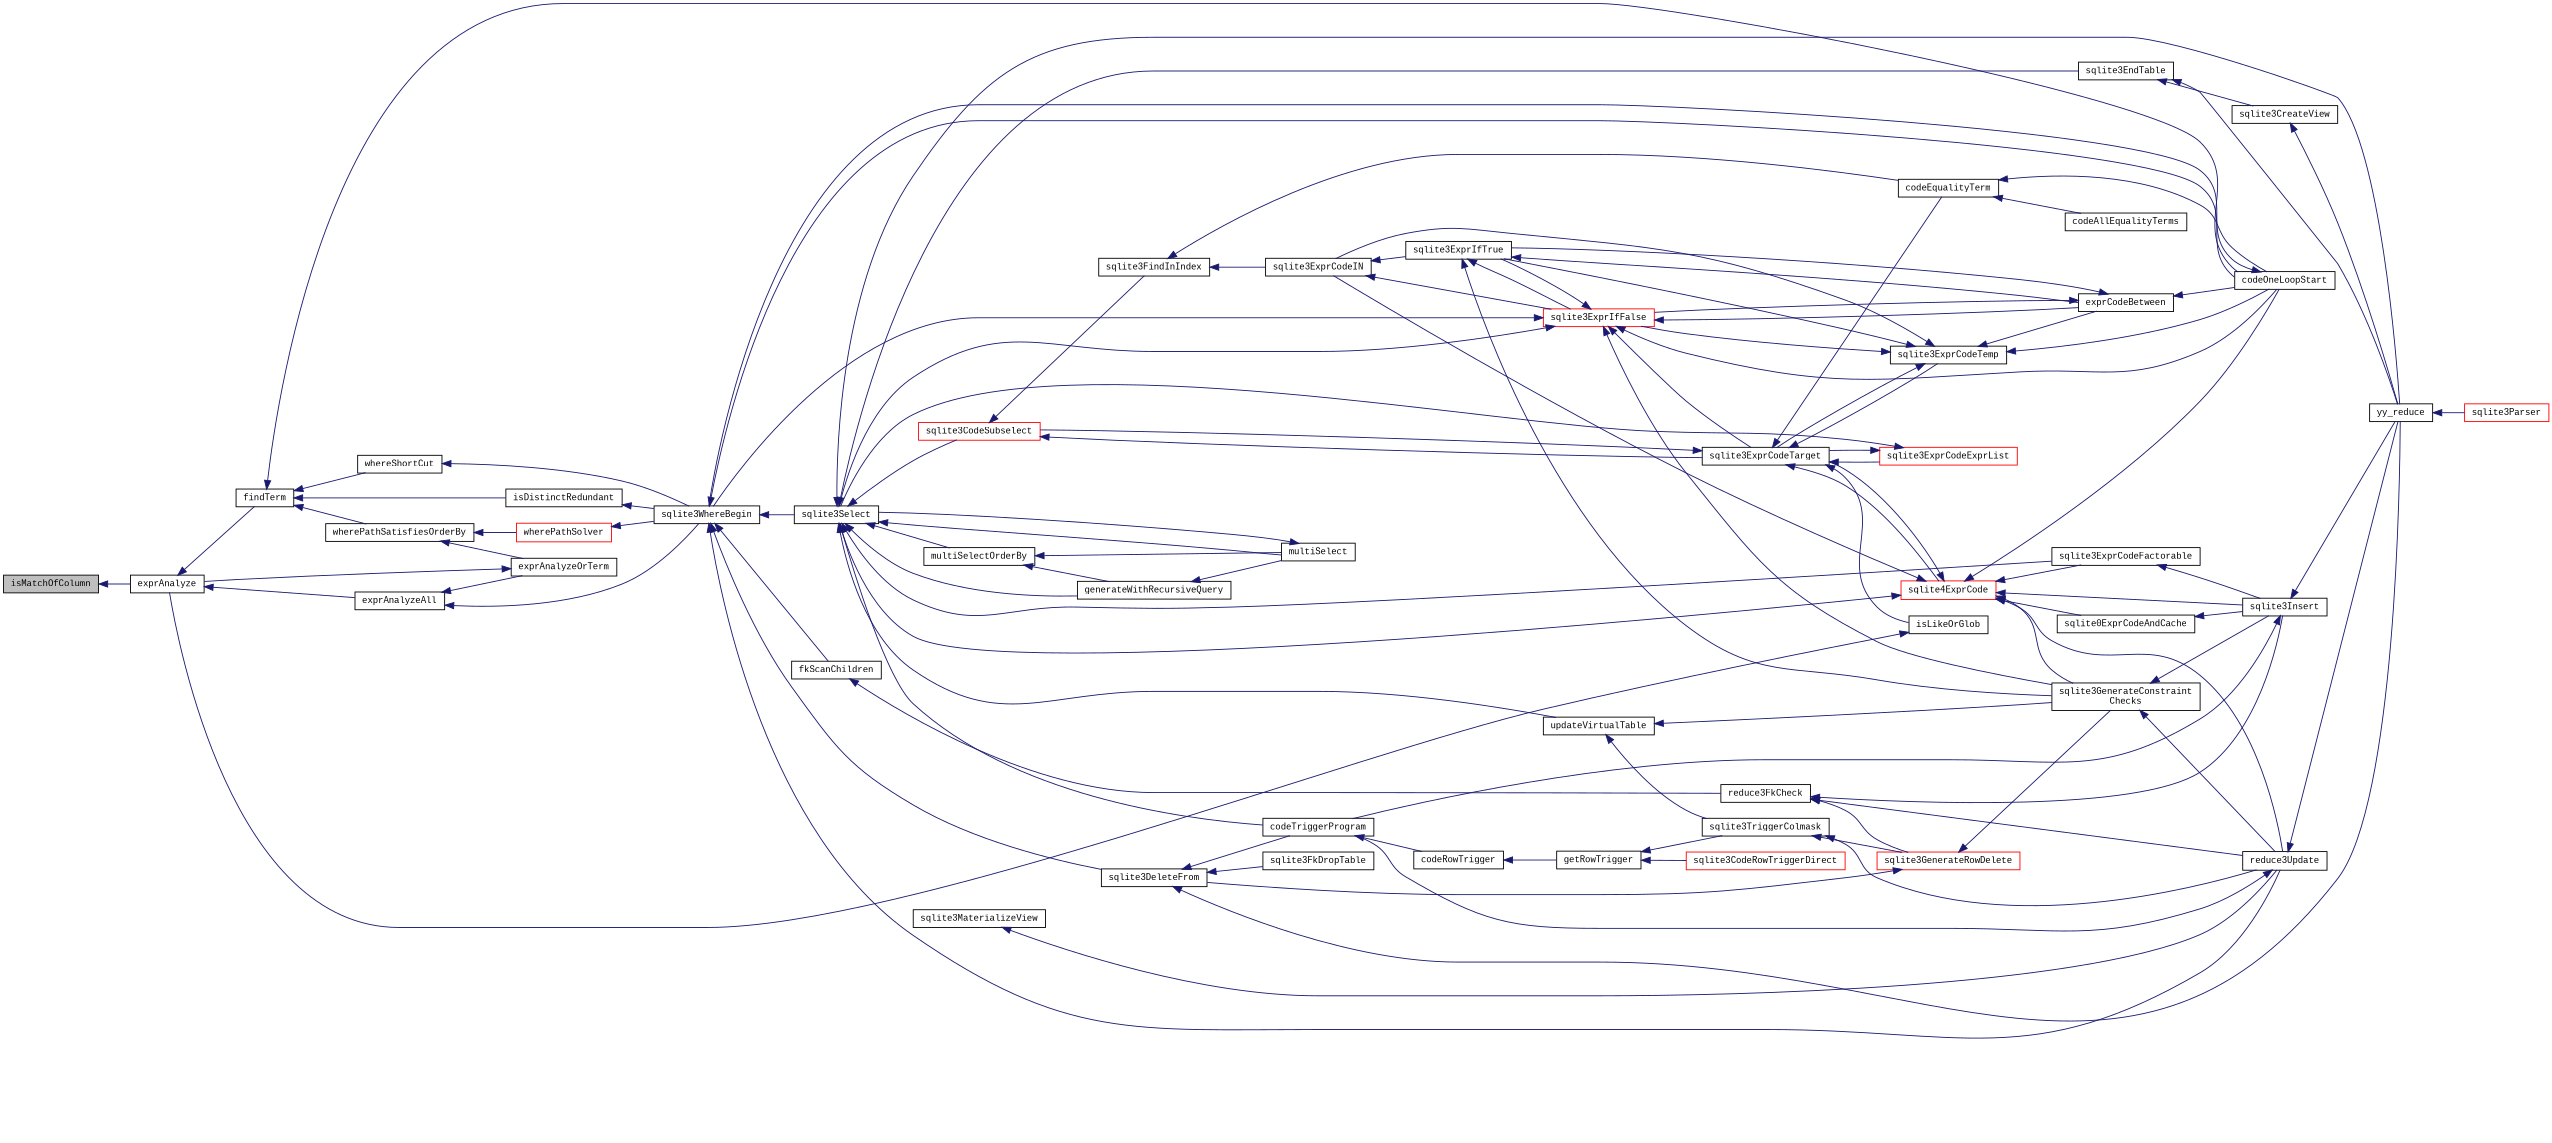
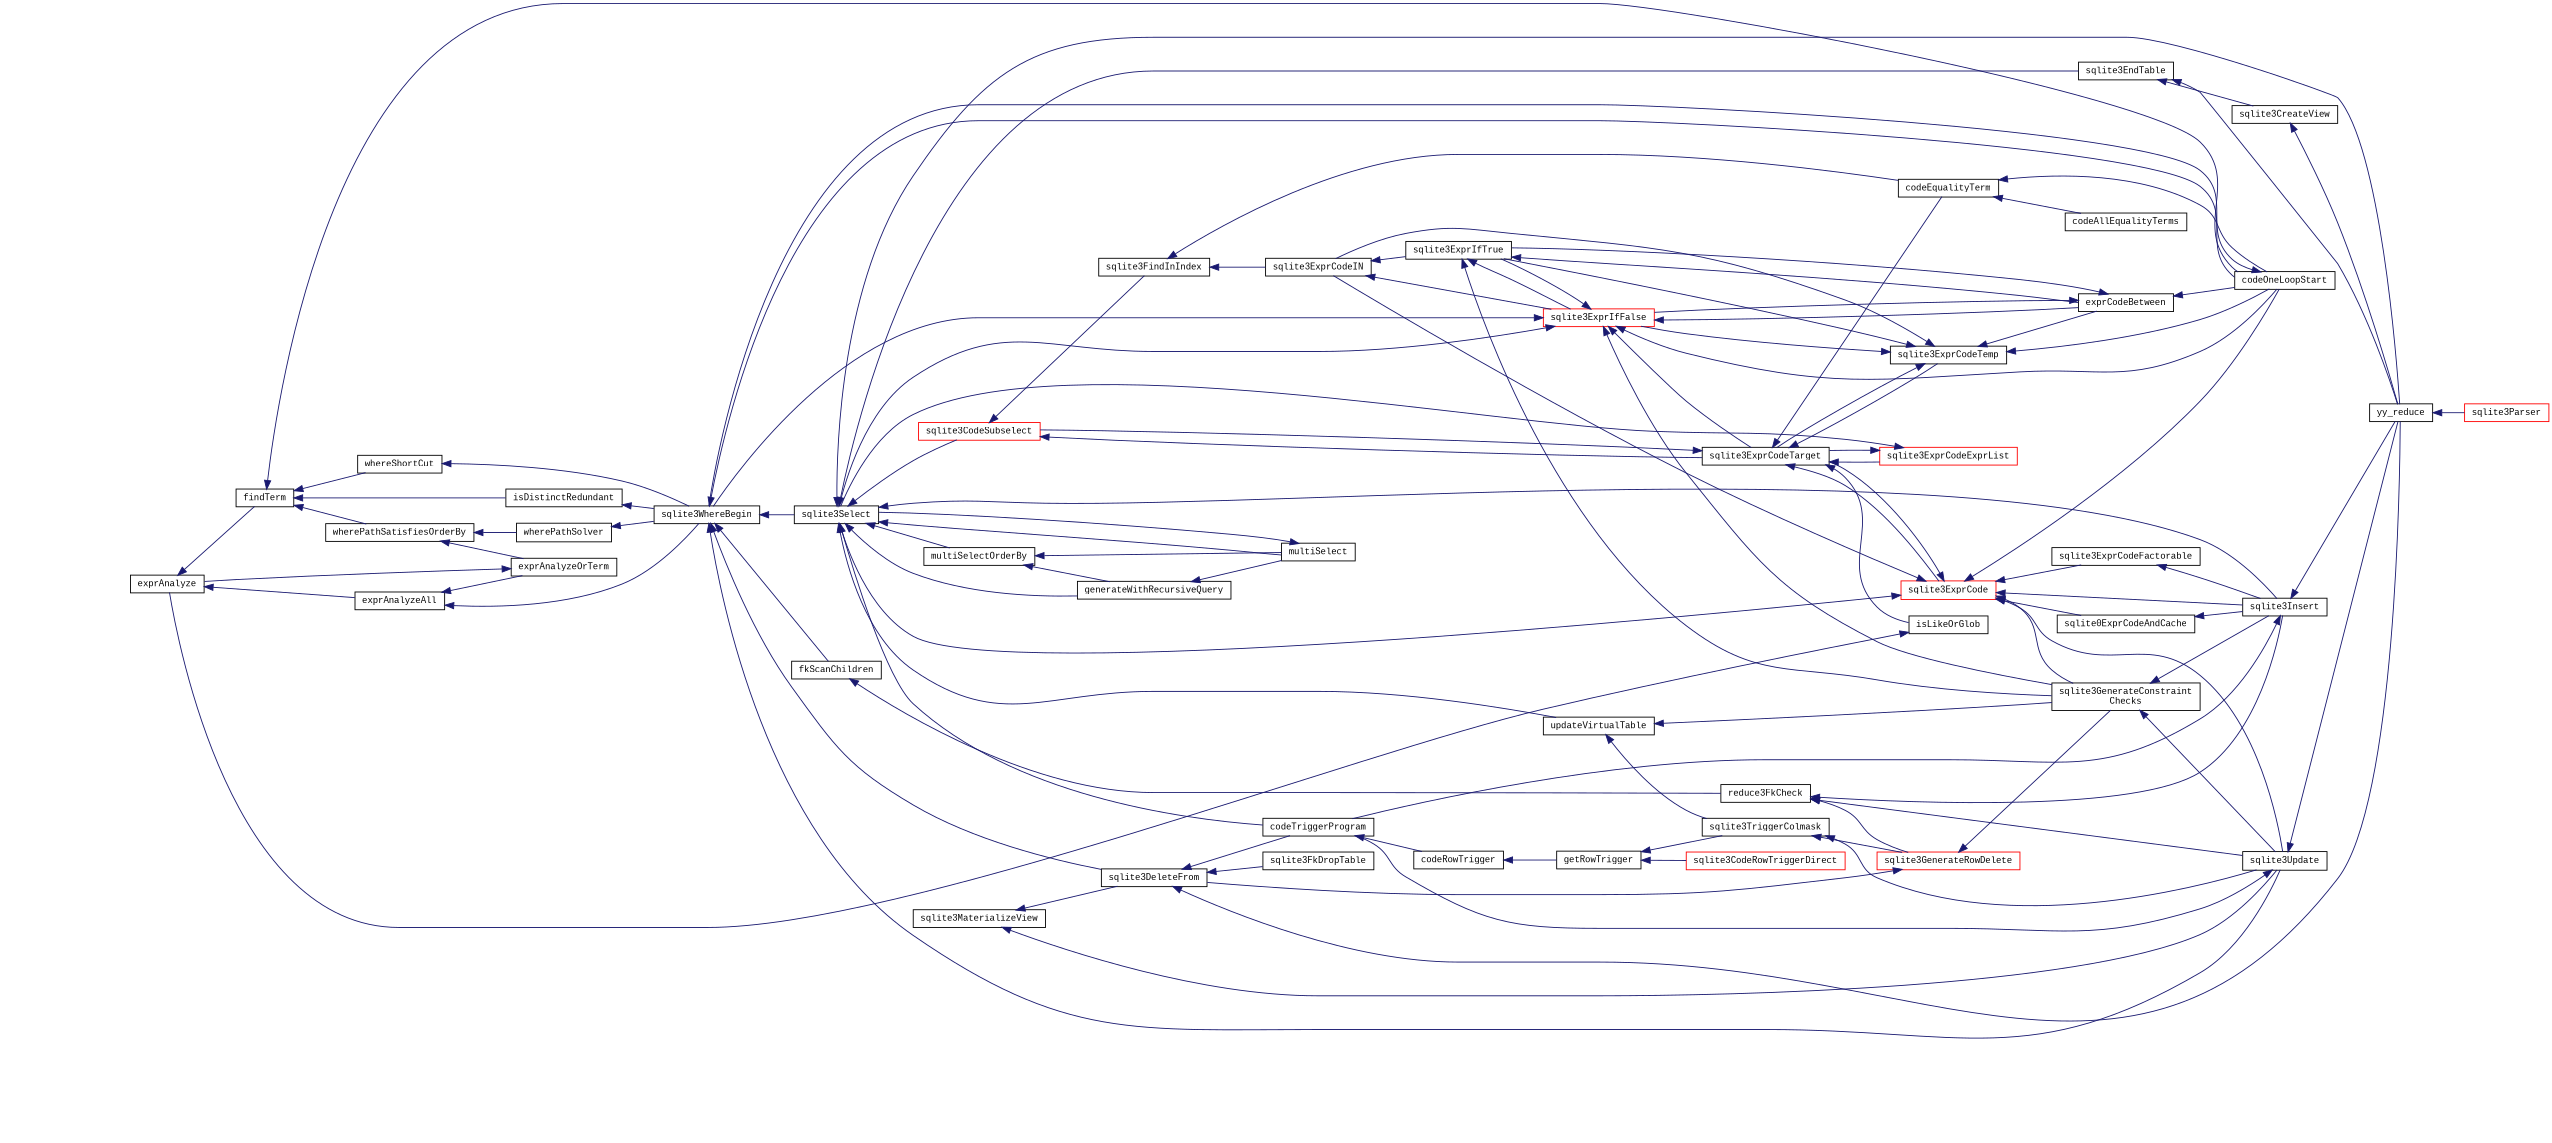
node "wherePathSolver": color red -> black
node "isMatchOfColumn": removed
node "sqlite4ExprCode": label "sqlite4ExprCode" -> "sqlite3ExprCode"
edge "sqlite3ExprCodeFactorable" -> "sqlite3Select": now "sqlite3Insert" -> "sqlite3Select"
node "reduce3Update": label "reduce3Update" -> "sqlite3Update"
edge "sqlite3DeleteFrom" -> "sqlite3MaterializeView": added
